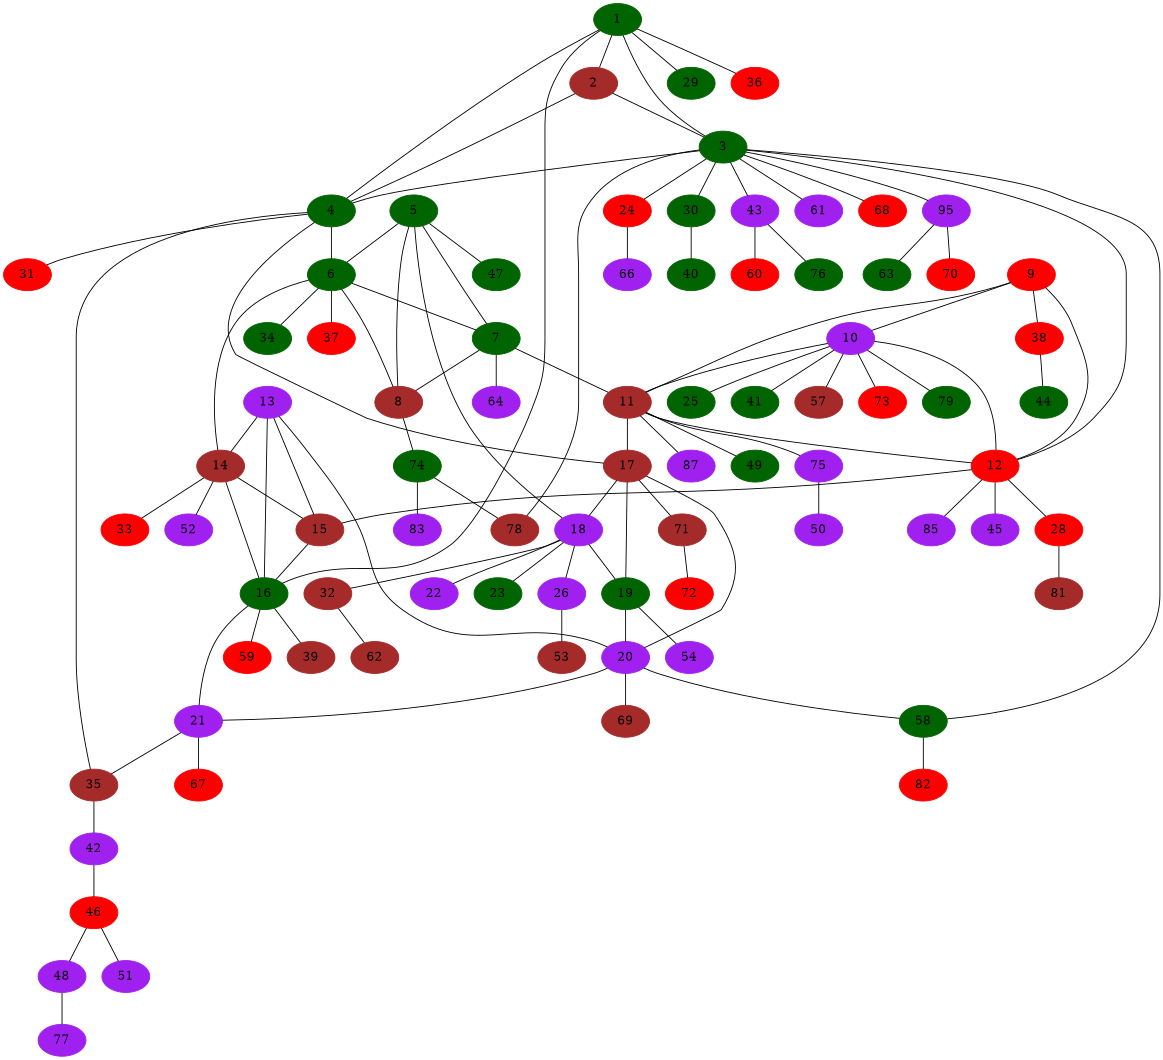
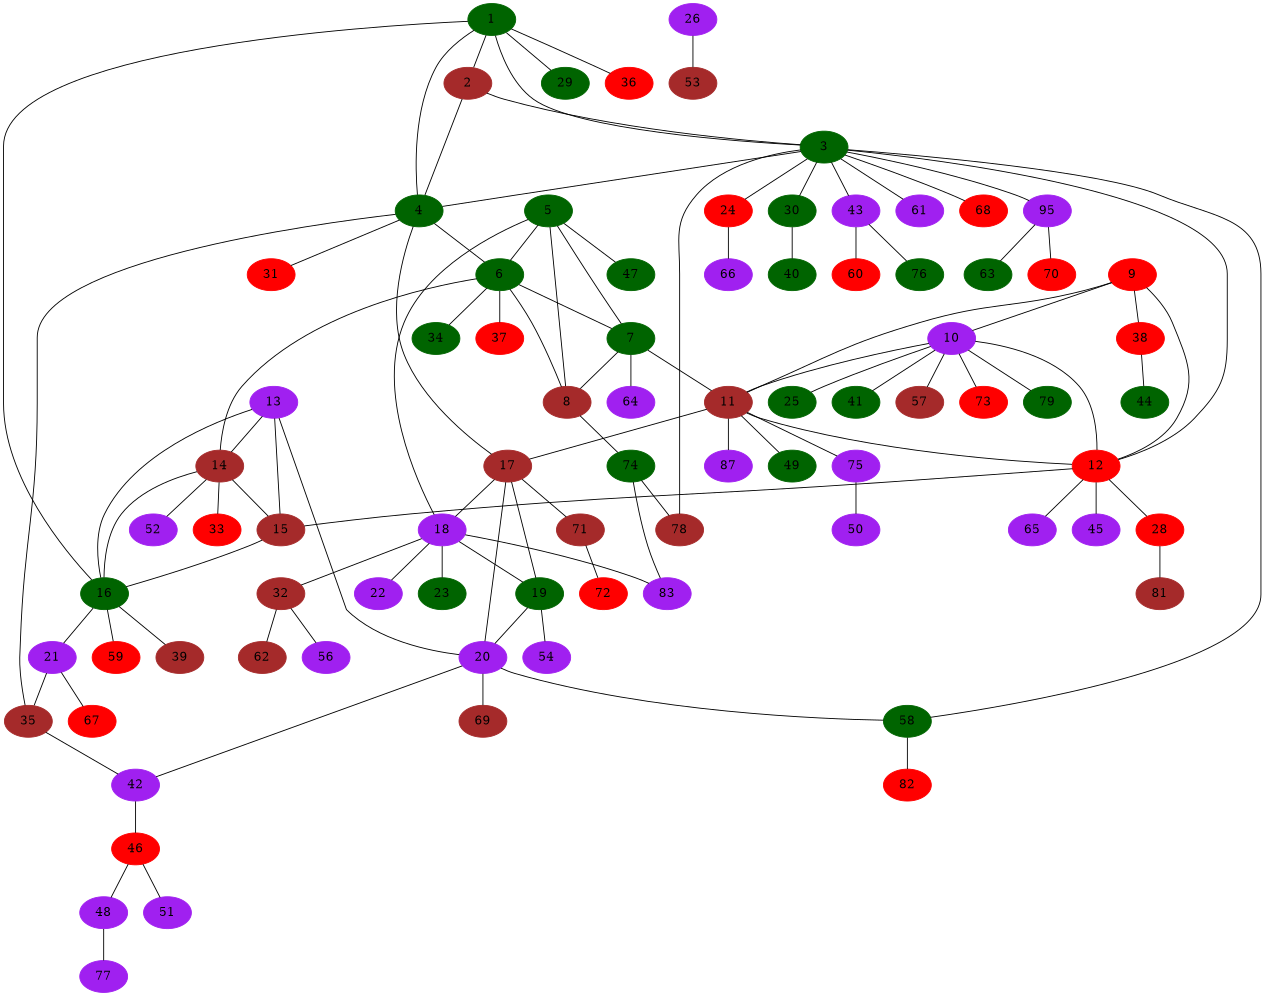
node "85": label "85" -> "65"
edge "18" -- "26": now "18" -- "83"
node "56": added
edge "20" -- "21": now "20" -- "42"
